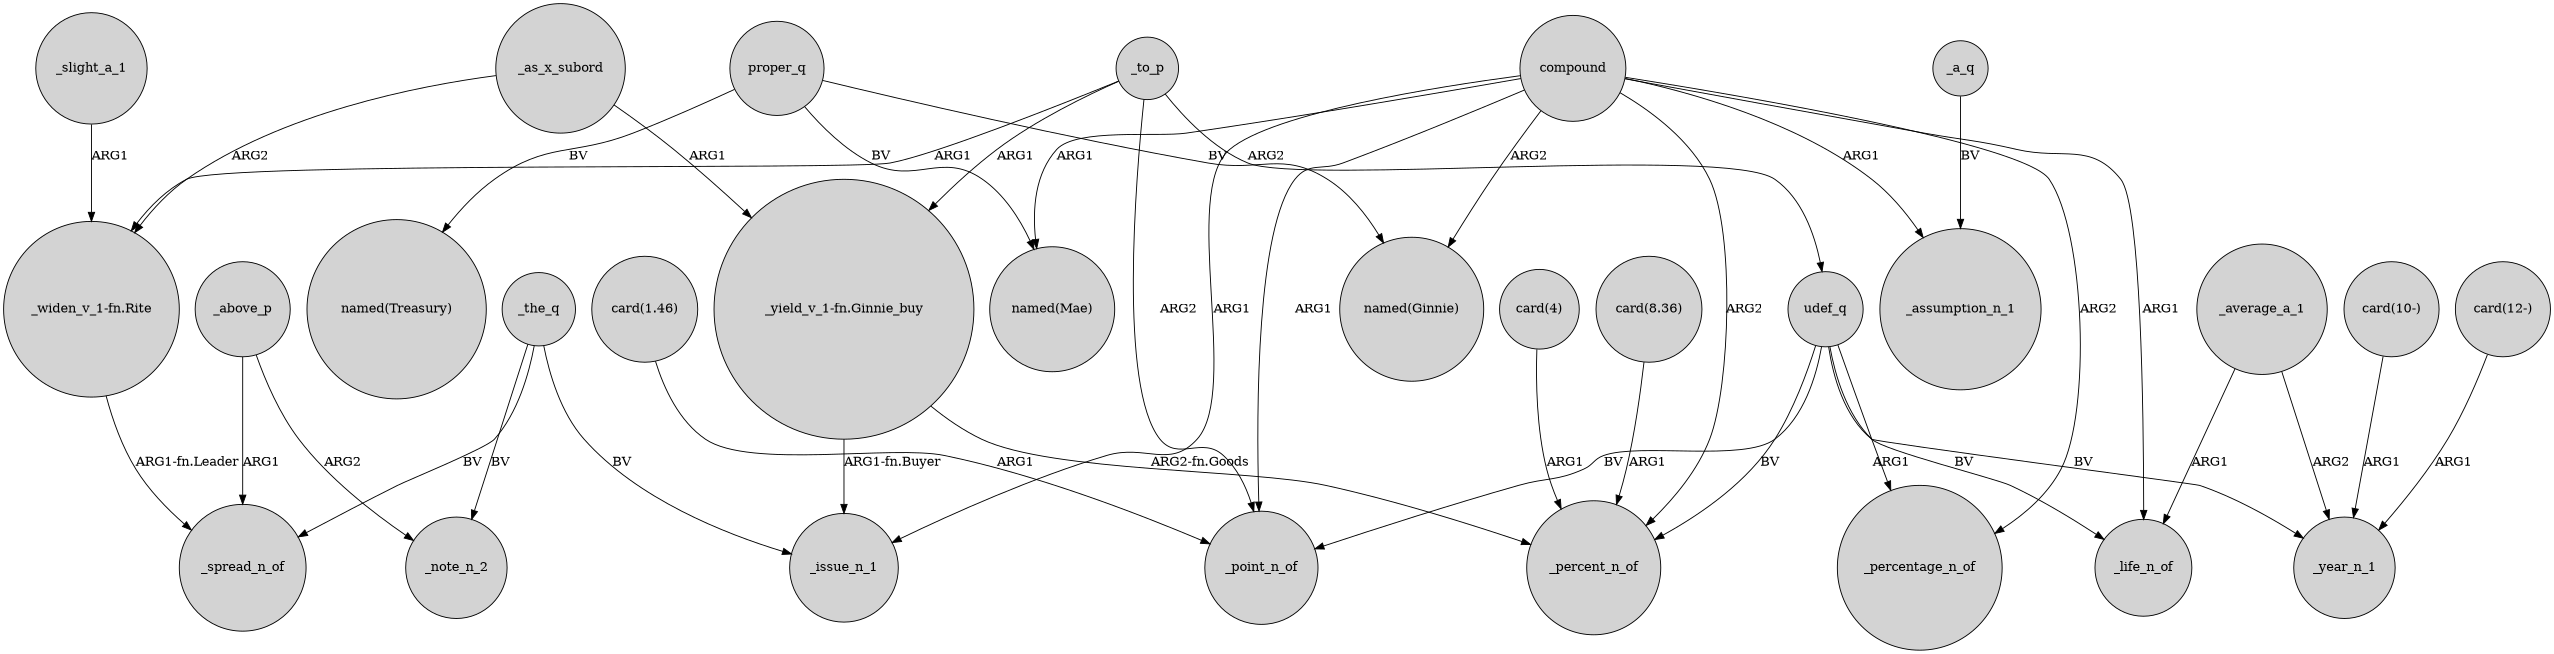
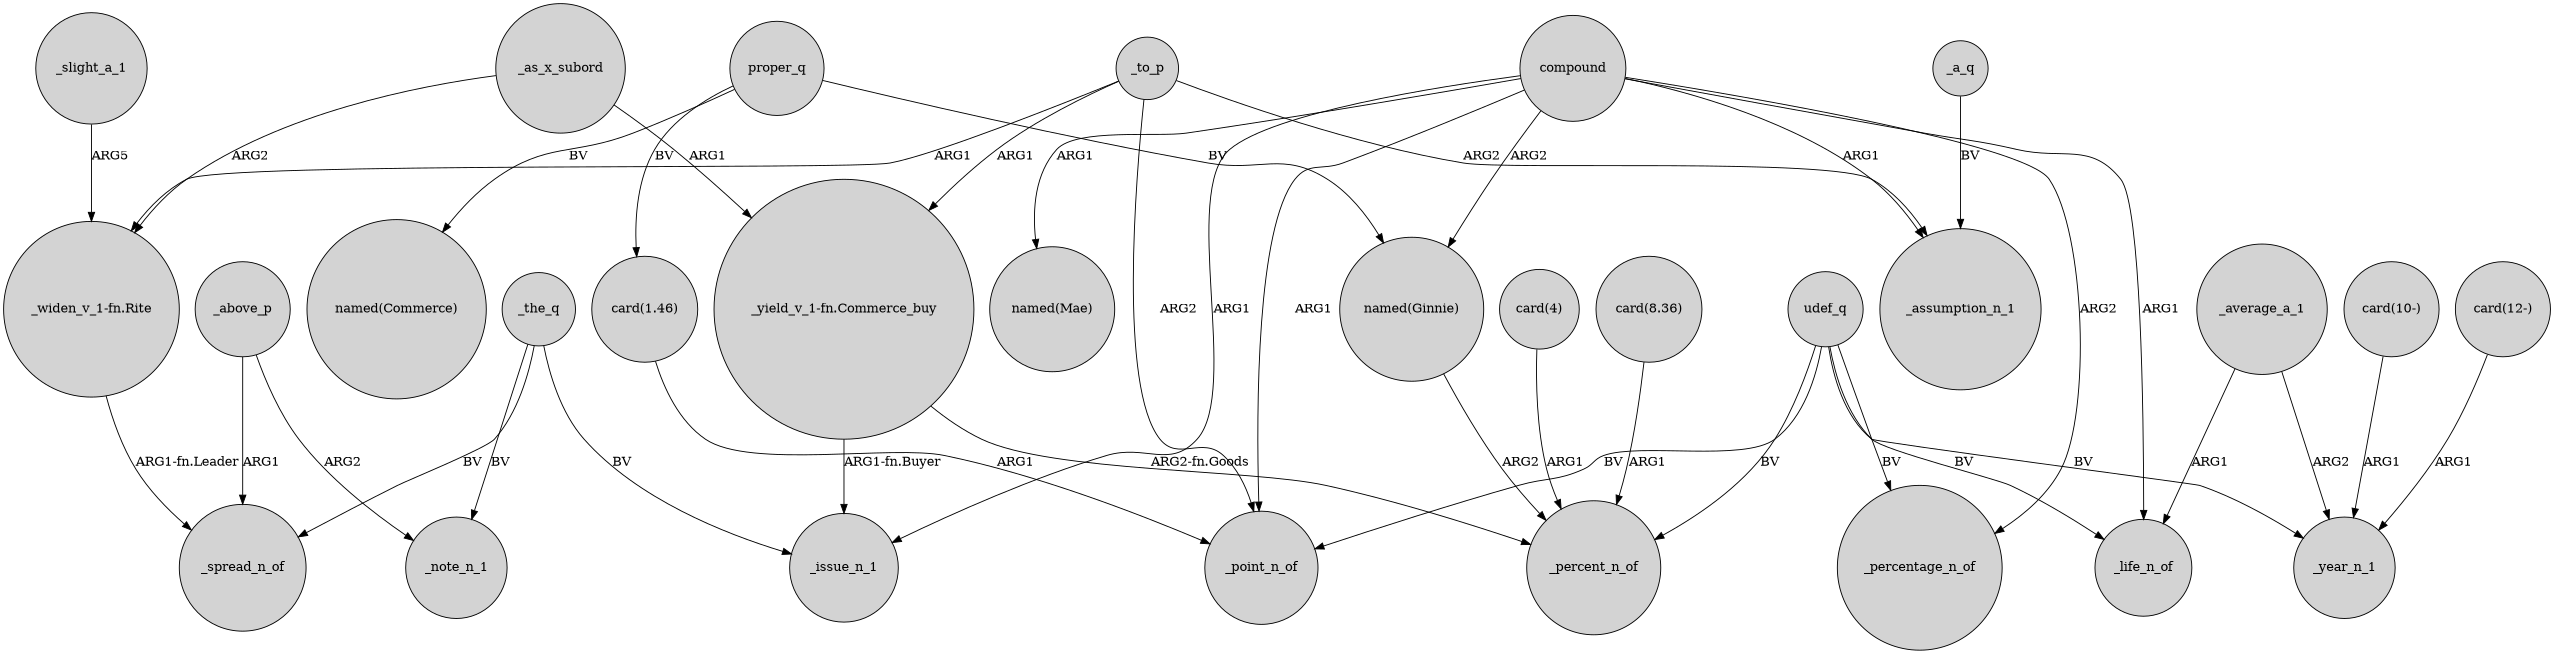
edge "_slight_a_1" -> "_widen_v_1-fn.Rite": label "ARG1" -> "ARG5"
edge "_to_p" -> "udef_q": now "_to_p" -> "_assumption_n_1"
edge "proper_q" -> "named(Mae)": now "proper_q" -> "card(1.46)"
edge "compound" -> "_percent_n_of": now "named(Ginnie)" -> "_percent_n_of"
node "named(Treasury)": label "named(Treasury)" -> "named(Commerce)"
node "_yield_v_1-fn.Ginnie_buy": label "_yield_v_1-fn.Ginnie_buy" -> "_yield_v_1-fn.Commerce_buy"
edge "udef_q" -> "_percentage_n_of": label "ARG1" -> "BV"
node "_note_n_2": label "_note_n_2" -> "_note_n_1"
